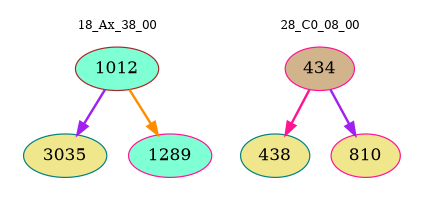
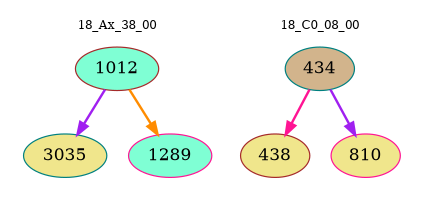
cluster "28_C0_08_00": label "28_C0_08_00" -> "18_C0_08_00"
node "434": color deeppink -> teal
node "438": color teal -> brown
